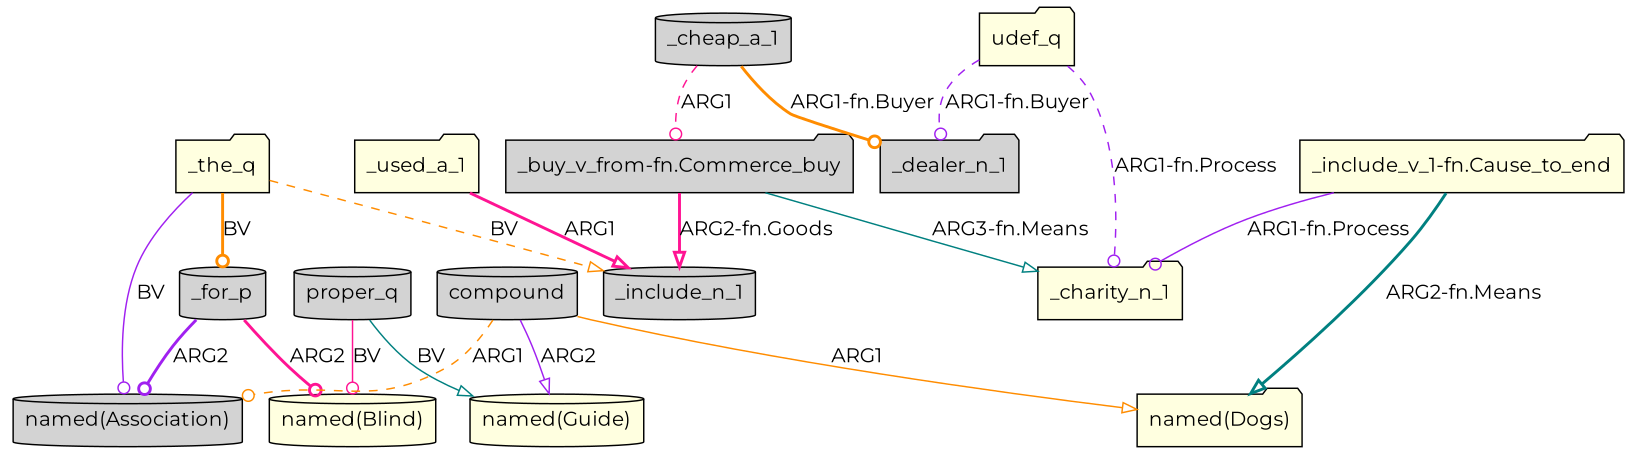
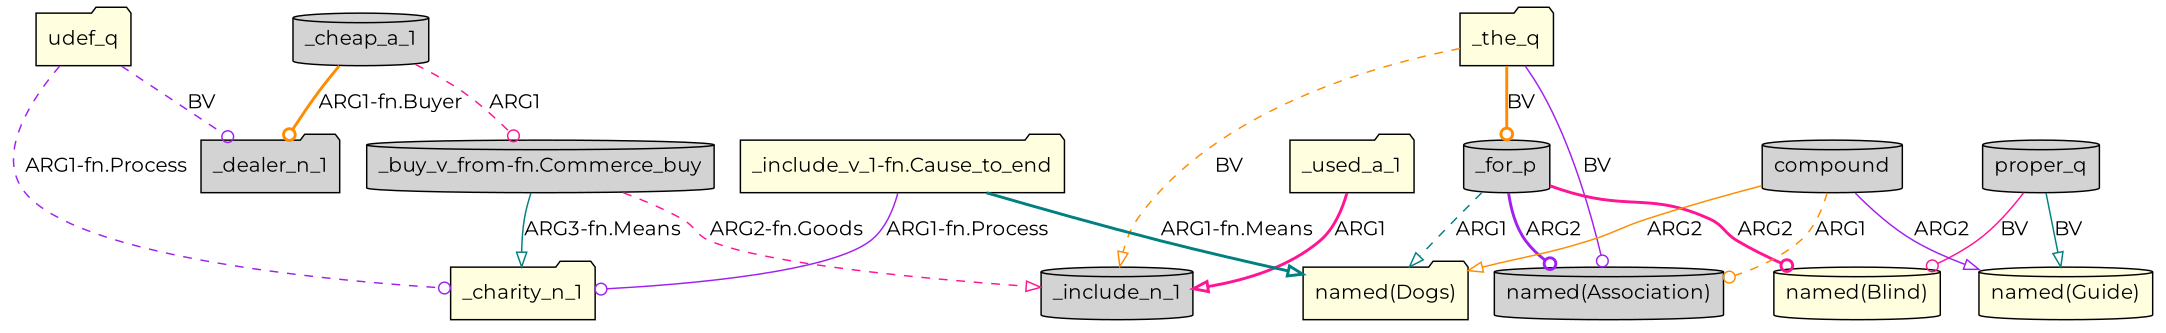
edge "udef_q" -> "_dealer_n_1": label "ARG1-fn.Buyer" -> "BV"
node "_buy_v_from-fn.Commerce_buy": shape folder -> cylinder
edge "_buy_v_from-fn.Commerce_buy" -> "_include_n_1": style bold -> dashed
edge "_for_p" -> "named(Dogs)": added, label "ARG1"
edge "_include_v_1-fn.Cause_to_end" -> "named(Dogs)": label "ARG2-fn.Means" -> "ARG1-fn.Means"
edge "compound" -> "named(Dogs)": label "ARG1" -> "ARG2"
